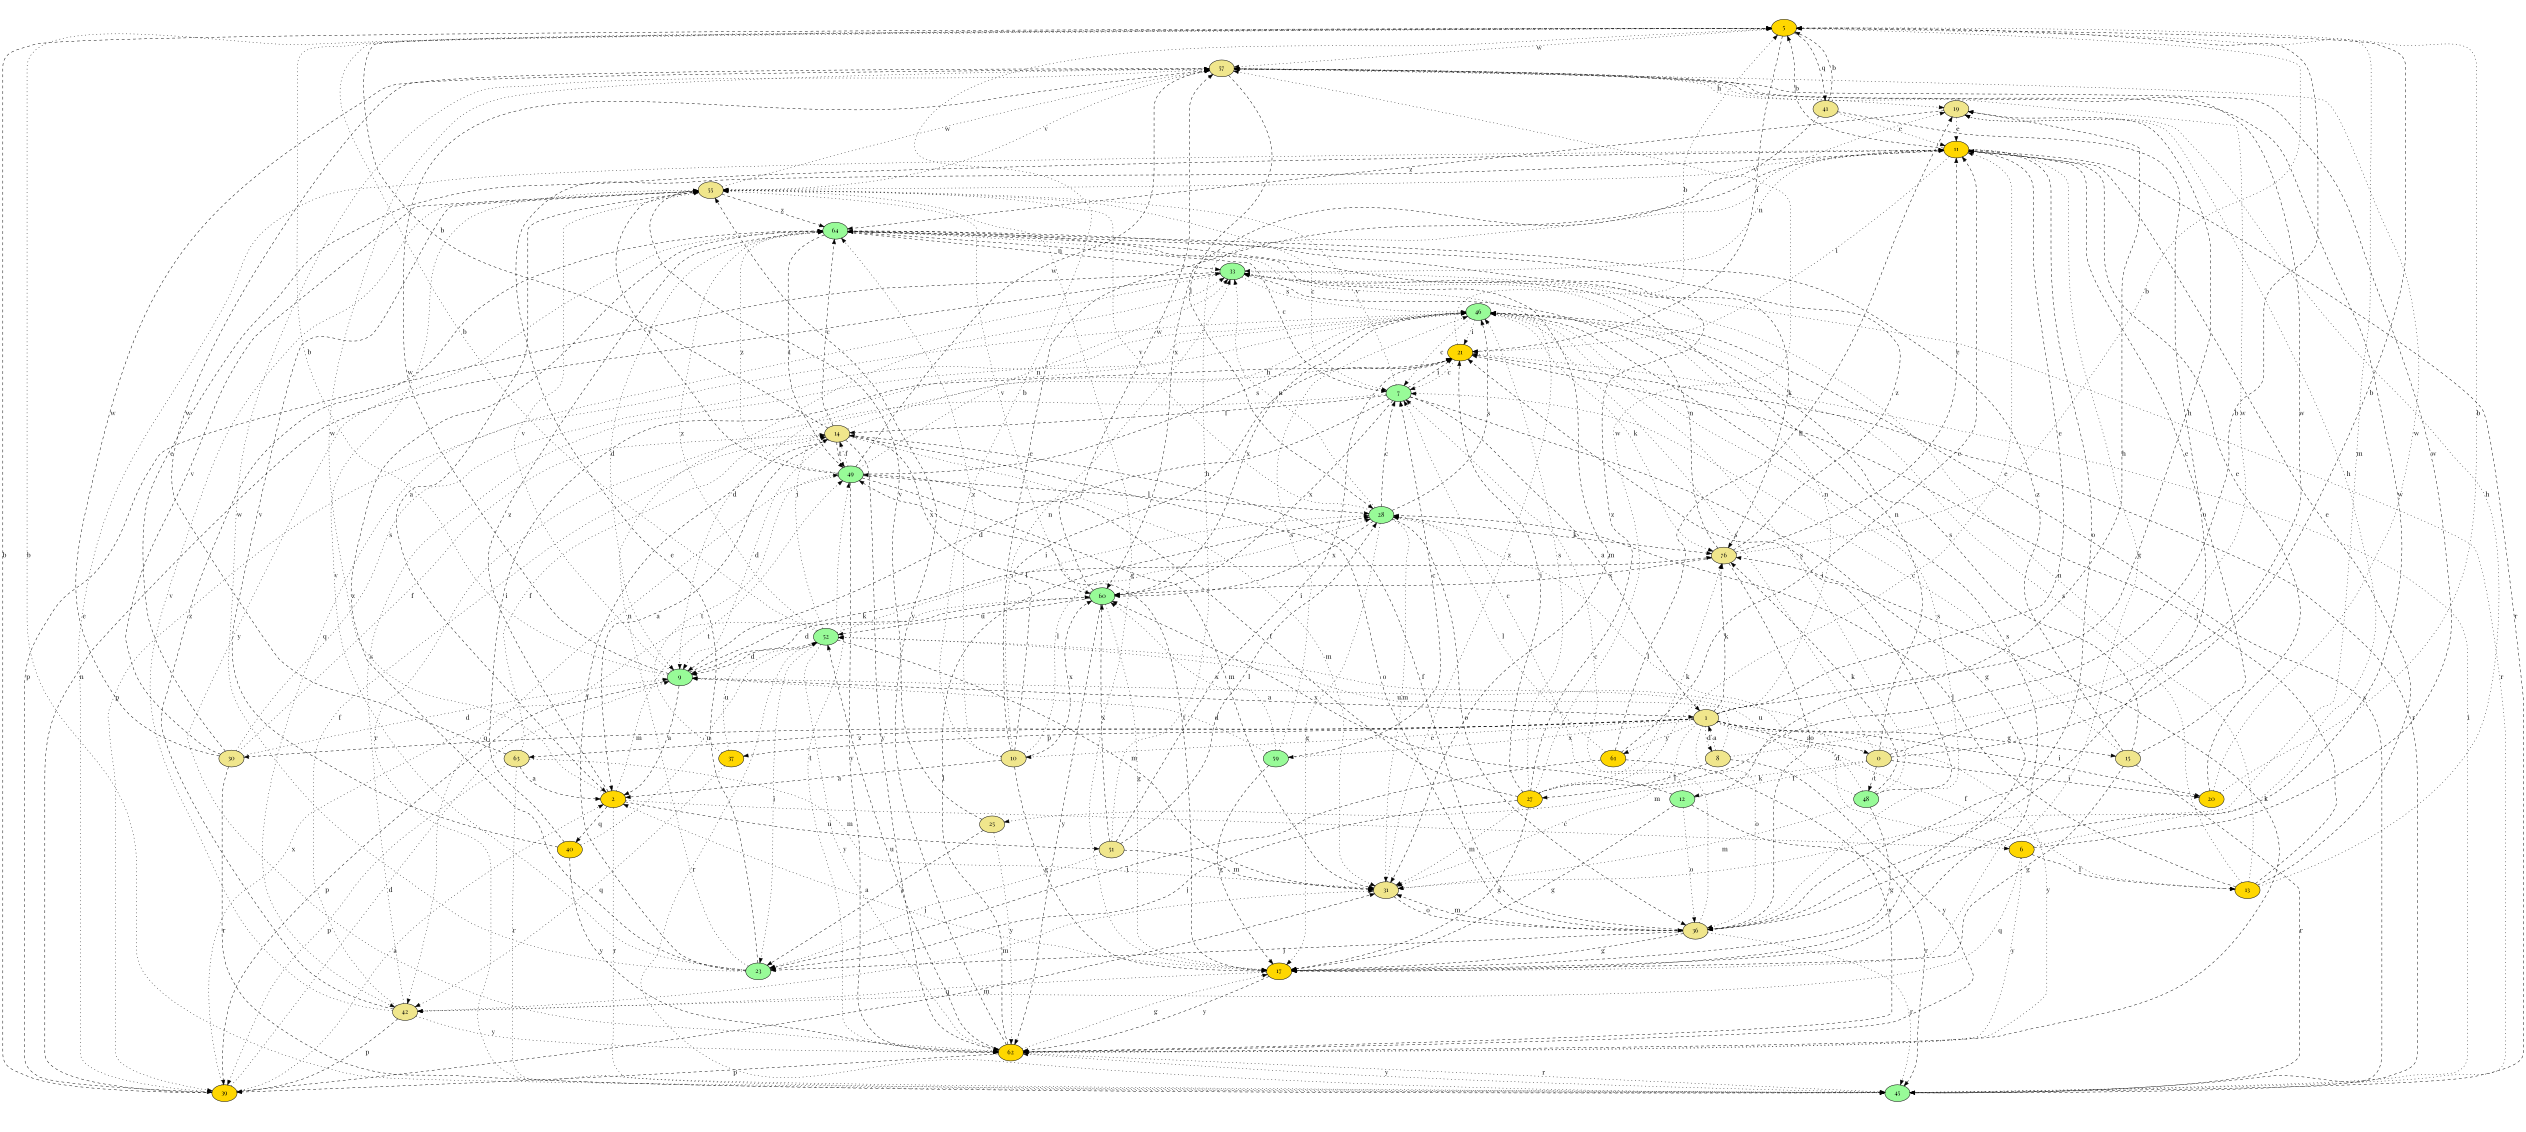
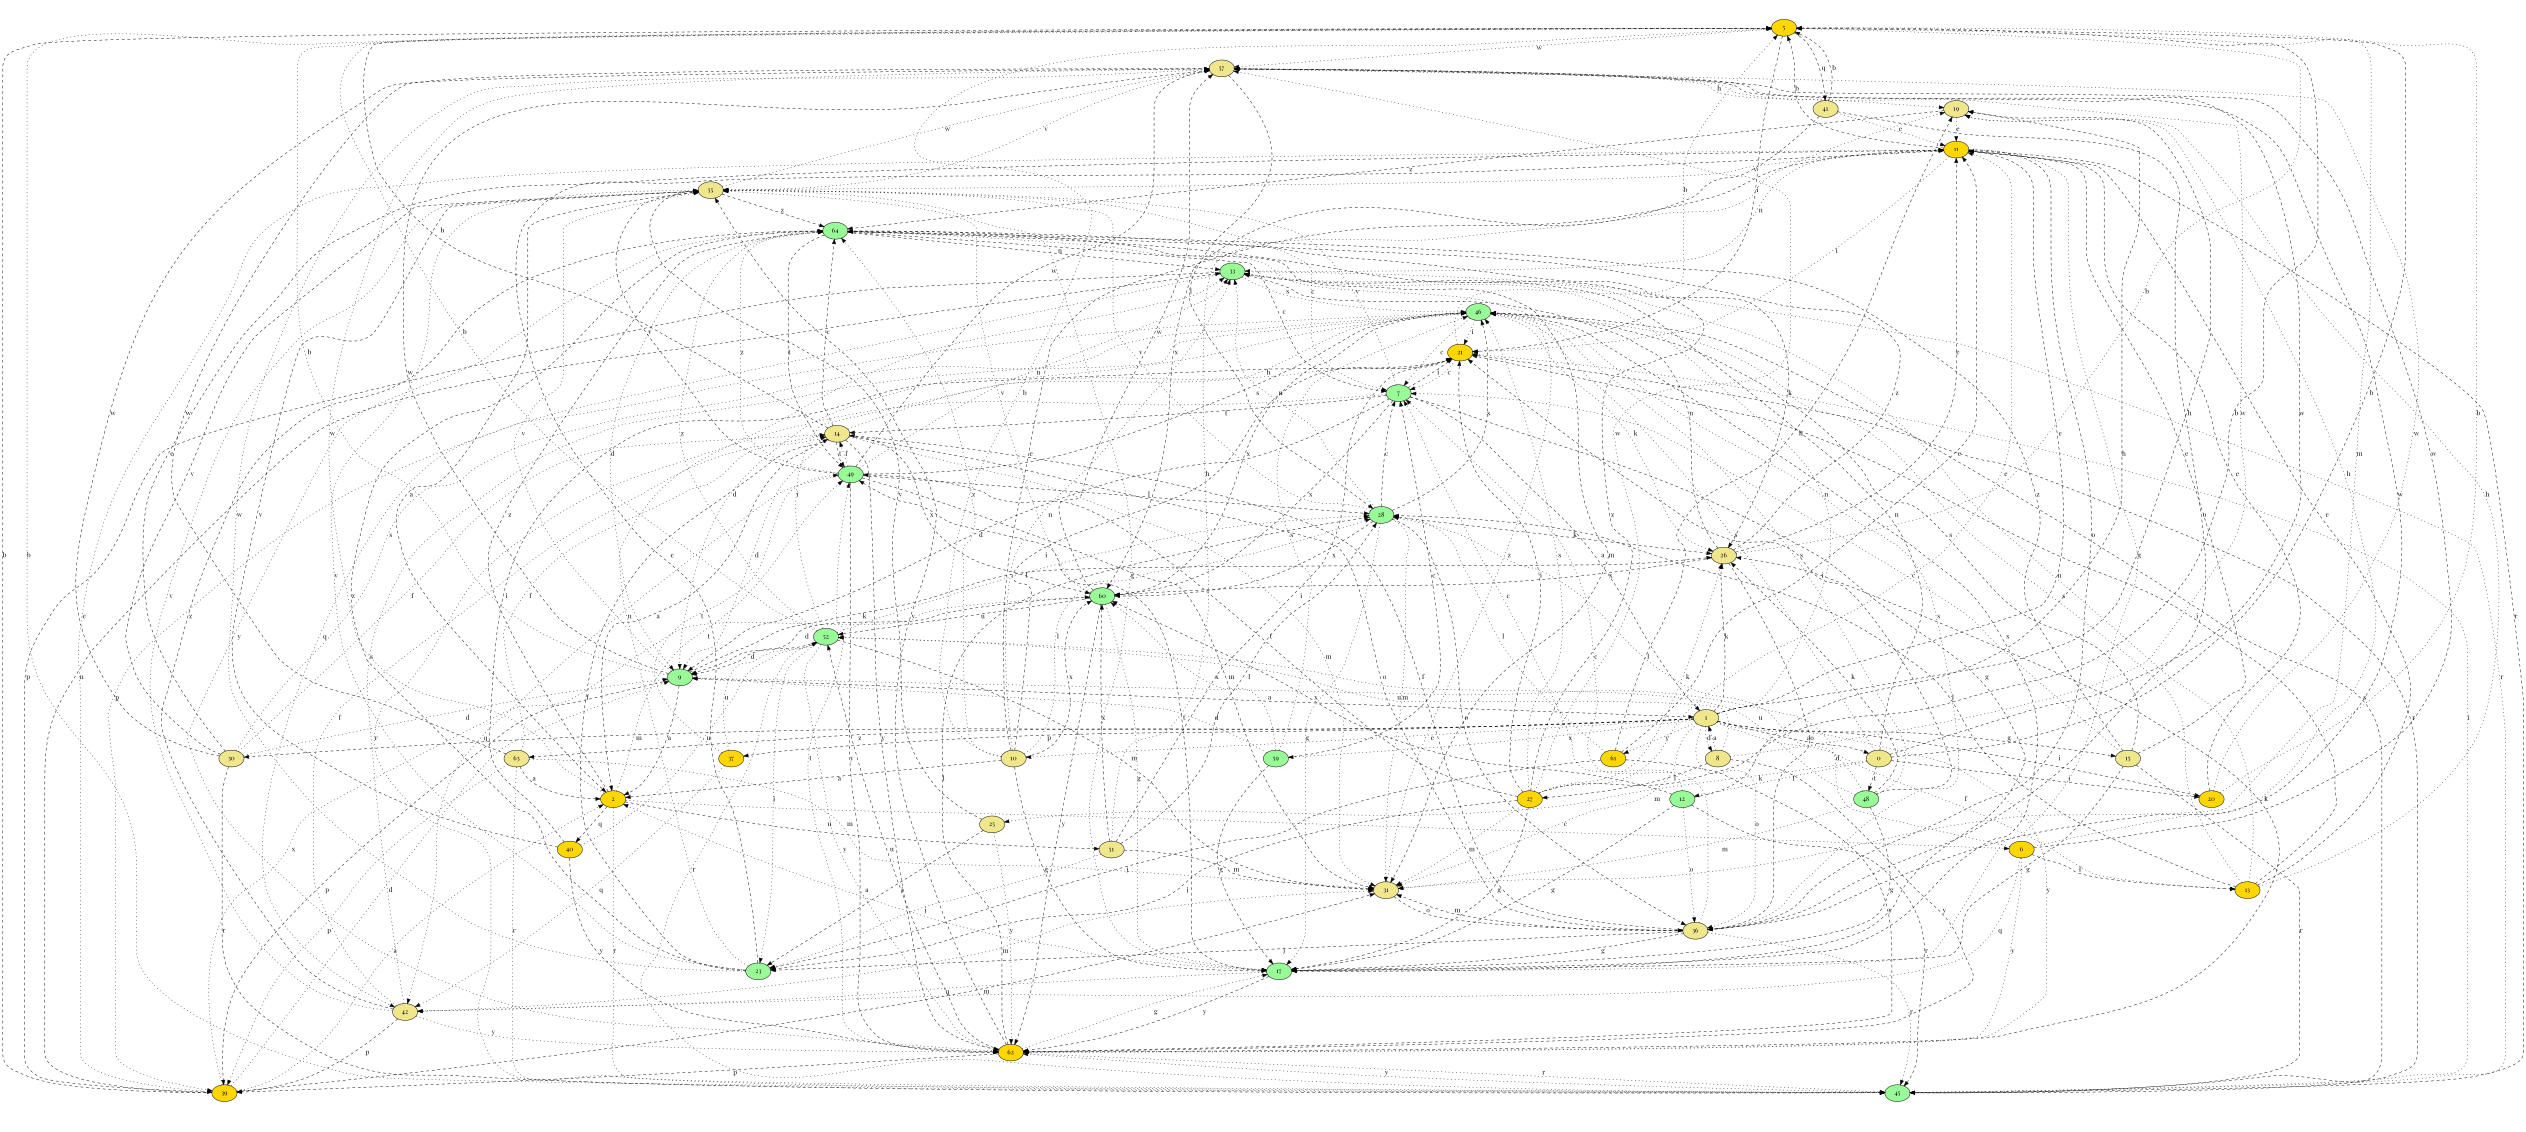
node "76": label "76" -> "26"
node "17": fillcolor gold -> palegreen
